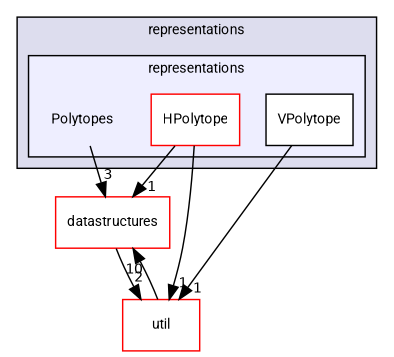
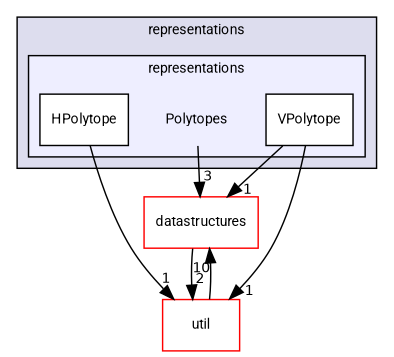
node "HPolytope": color red -> black
edge "HPolytope" -> "datastructures": now "VPolytope" -> "datastructures"
